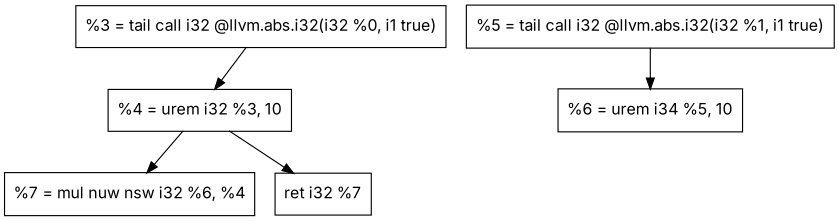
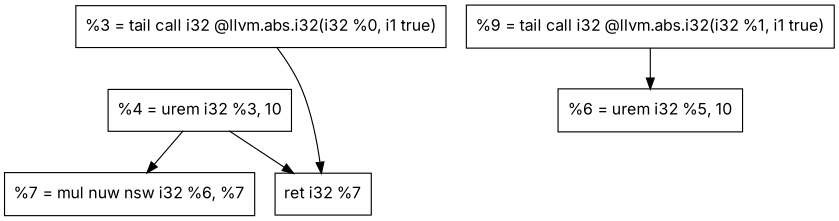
node "%5 = tail call i32 @llvm.abs.i32(i32 %1, i1 true)": label "%5 = tail call i32 @llvm.abs.i32(i32 %1, i1 true)" -> "%9 = tail call i32 @llvm.abs.i32(i32 %1, i1 true)"
edge "%3 = tail call i32 @llvm.abs.i32(i32 %0, i1 true)" -> "%4 = urem i32 %3, 10": now "%3 = tail call i32 @llvm.abs.i32(i32 %0, i1 true)" -> "ret i32 %7"
node "%6 = urem i34 %5, 10": label "%6 = urem i34 %5, 10" -> "%6 = urem i32 %5, 10"
node "%7 = mul nuw nsw i32 %6, %4": label "%7 = mul nuw nsw i32 %6, %4" -> "%7 = mul nuw nsw i32 %6, %7"
